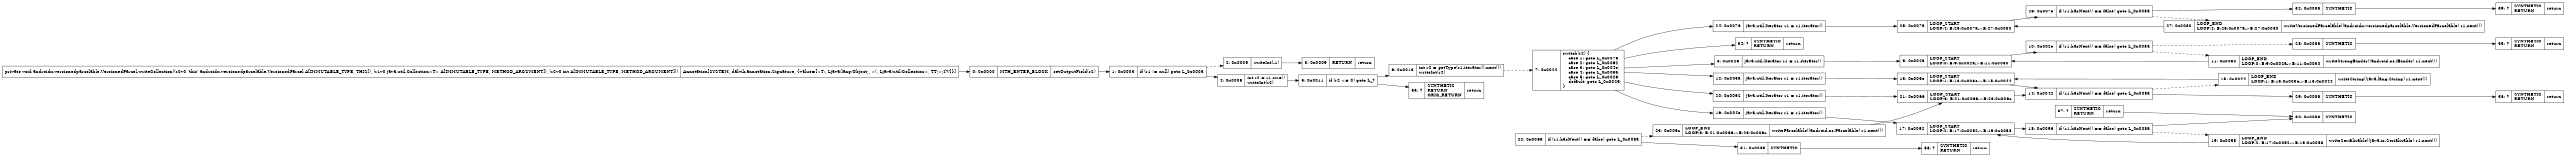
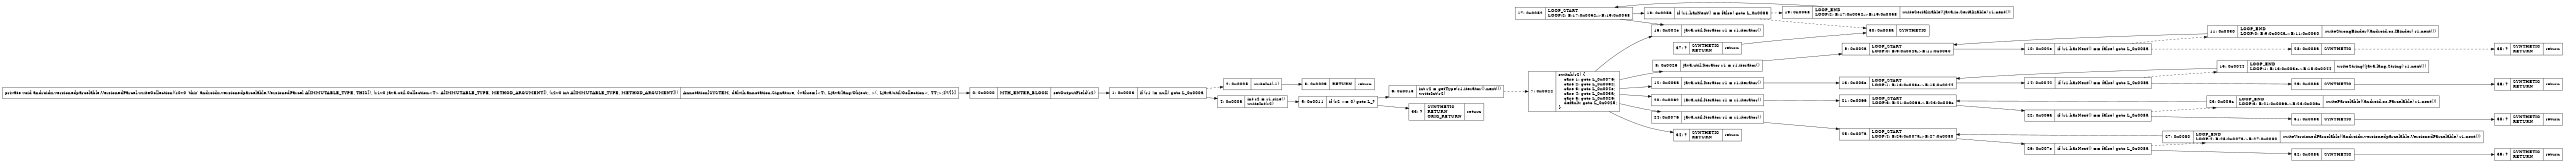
edge "28: 0x008a" -> "35: ?": style solid -> dashed
edge "21: 0x0066" -> "14: 0x0042": now "21: 0x0066" -> "22: 0x006a"
edge "16: 0x004e" -> "17: 0x0052": reversed
edge "18: 0x0056" -> "30: 0x008a": style solid -> dashed
